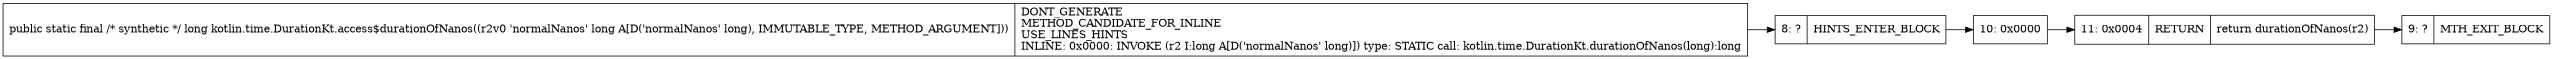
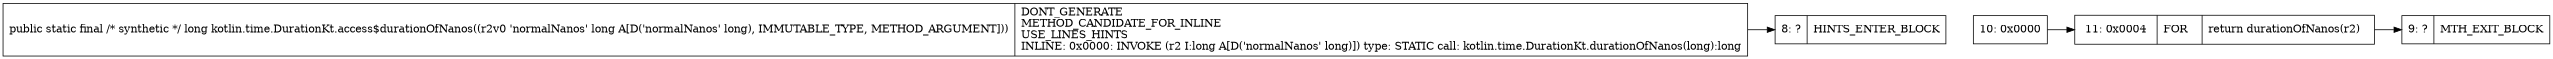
node "11: 0x0004": text "RETURN" -> "FOR"
edge "8: ?" -> "10: 0x0000": removed
